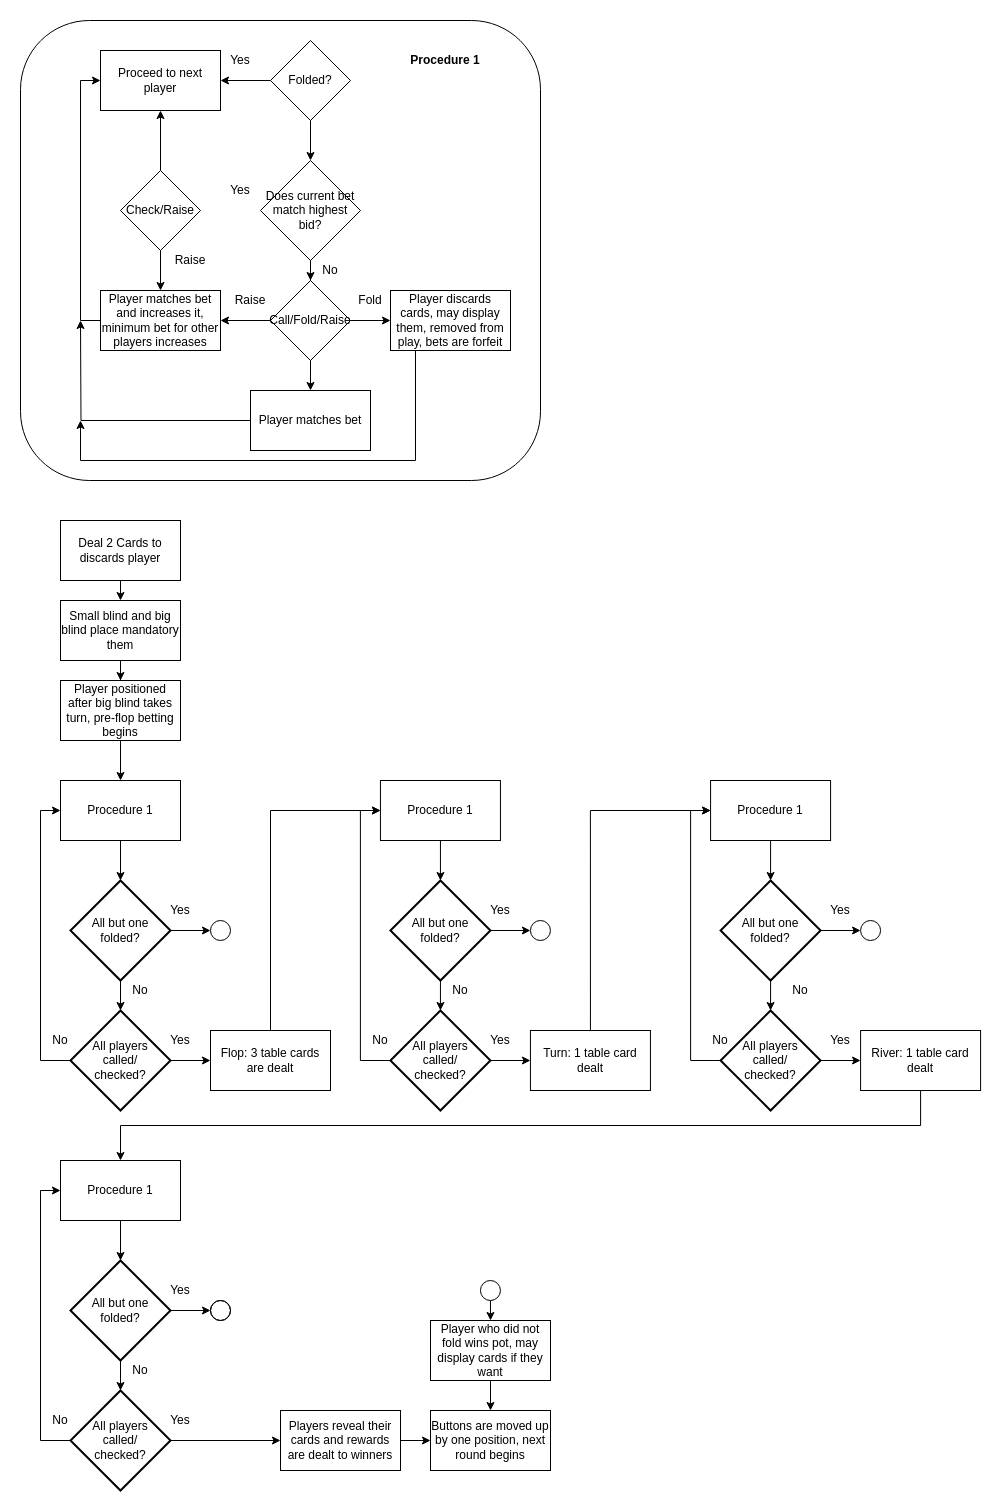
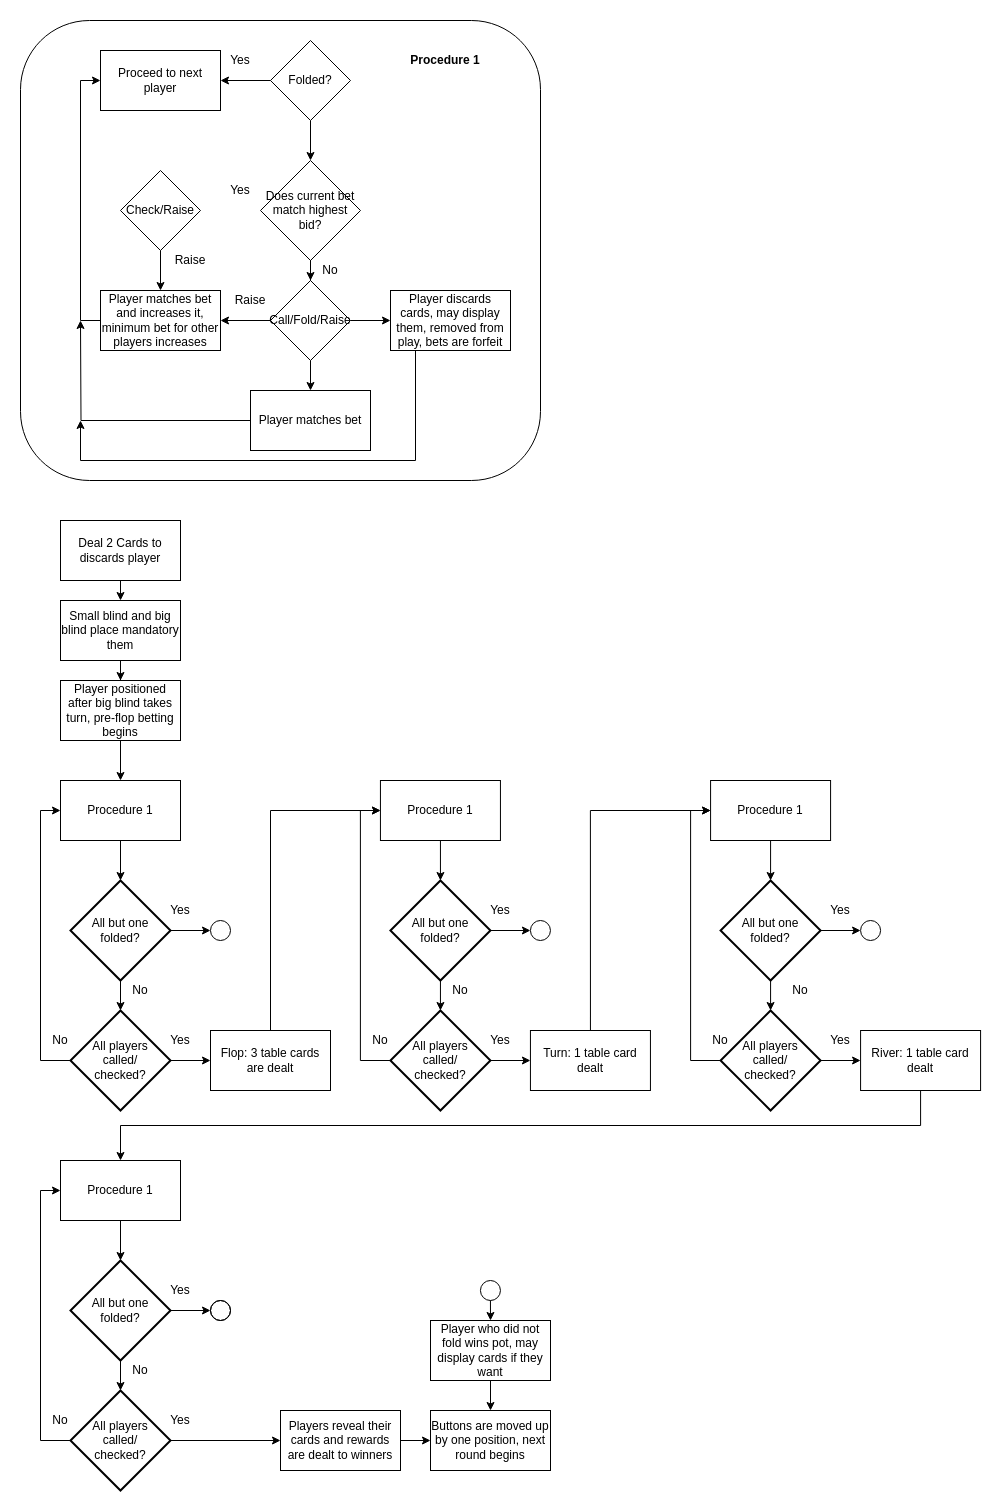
edge "Check/Raise" -> "Proceed to next player": removed
node "Fold": removed
